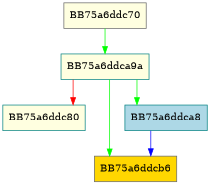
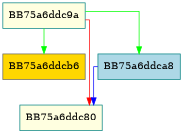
node "BB75a6ddc70": removed
node "BB75a6ddca9a": label "BB75a6ddca9a" -> "BB75a6ddc9a"
edge "BB75a6ddca8" -> "BB75a6ddcb6": now "BB75a6ddca8" -> "BB75a6ddc80"
